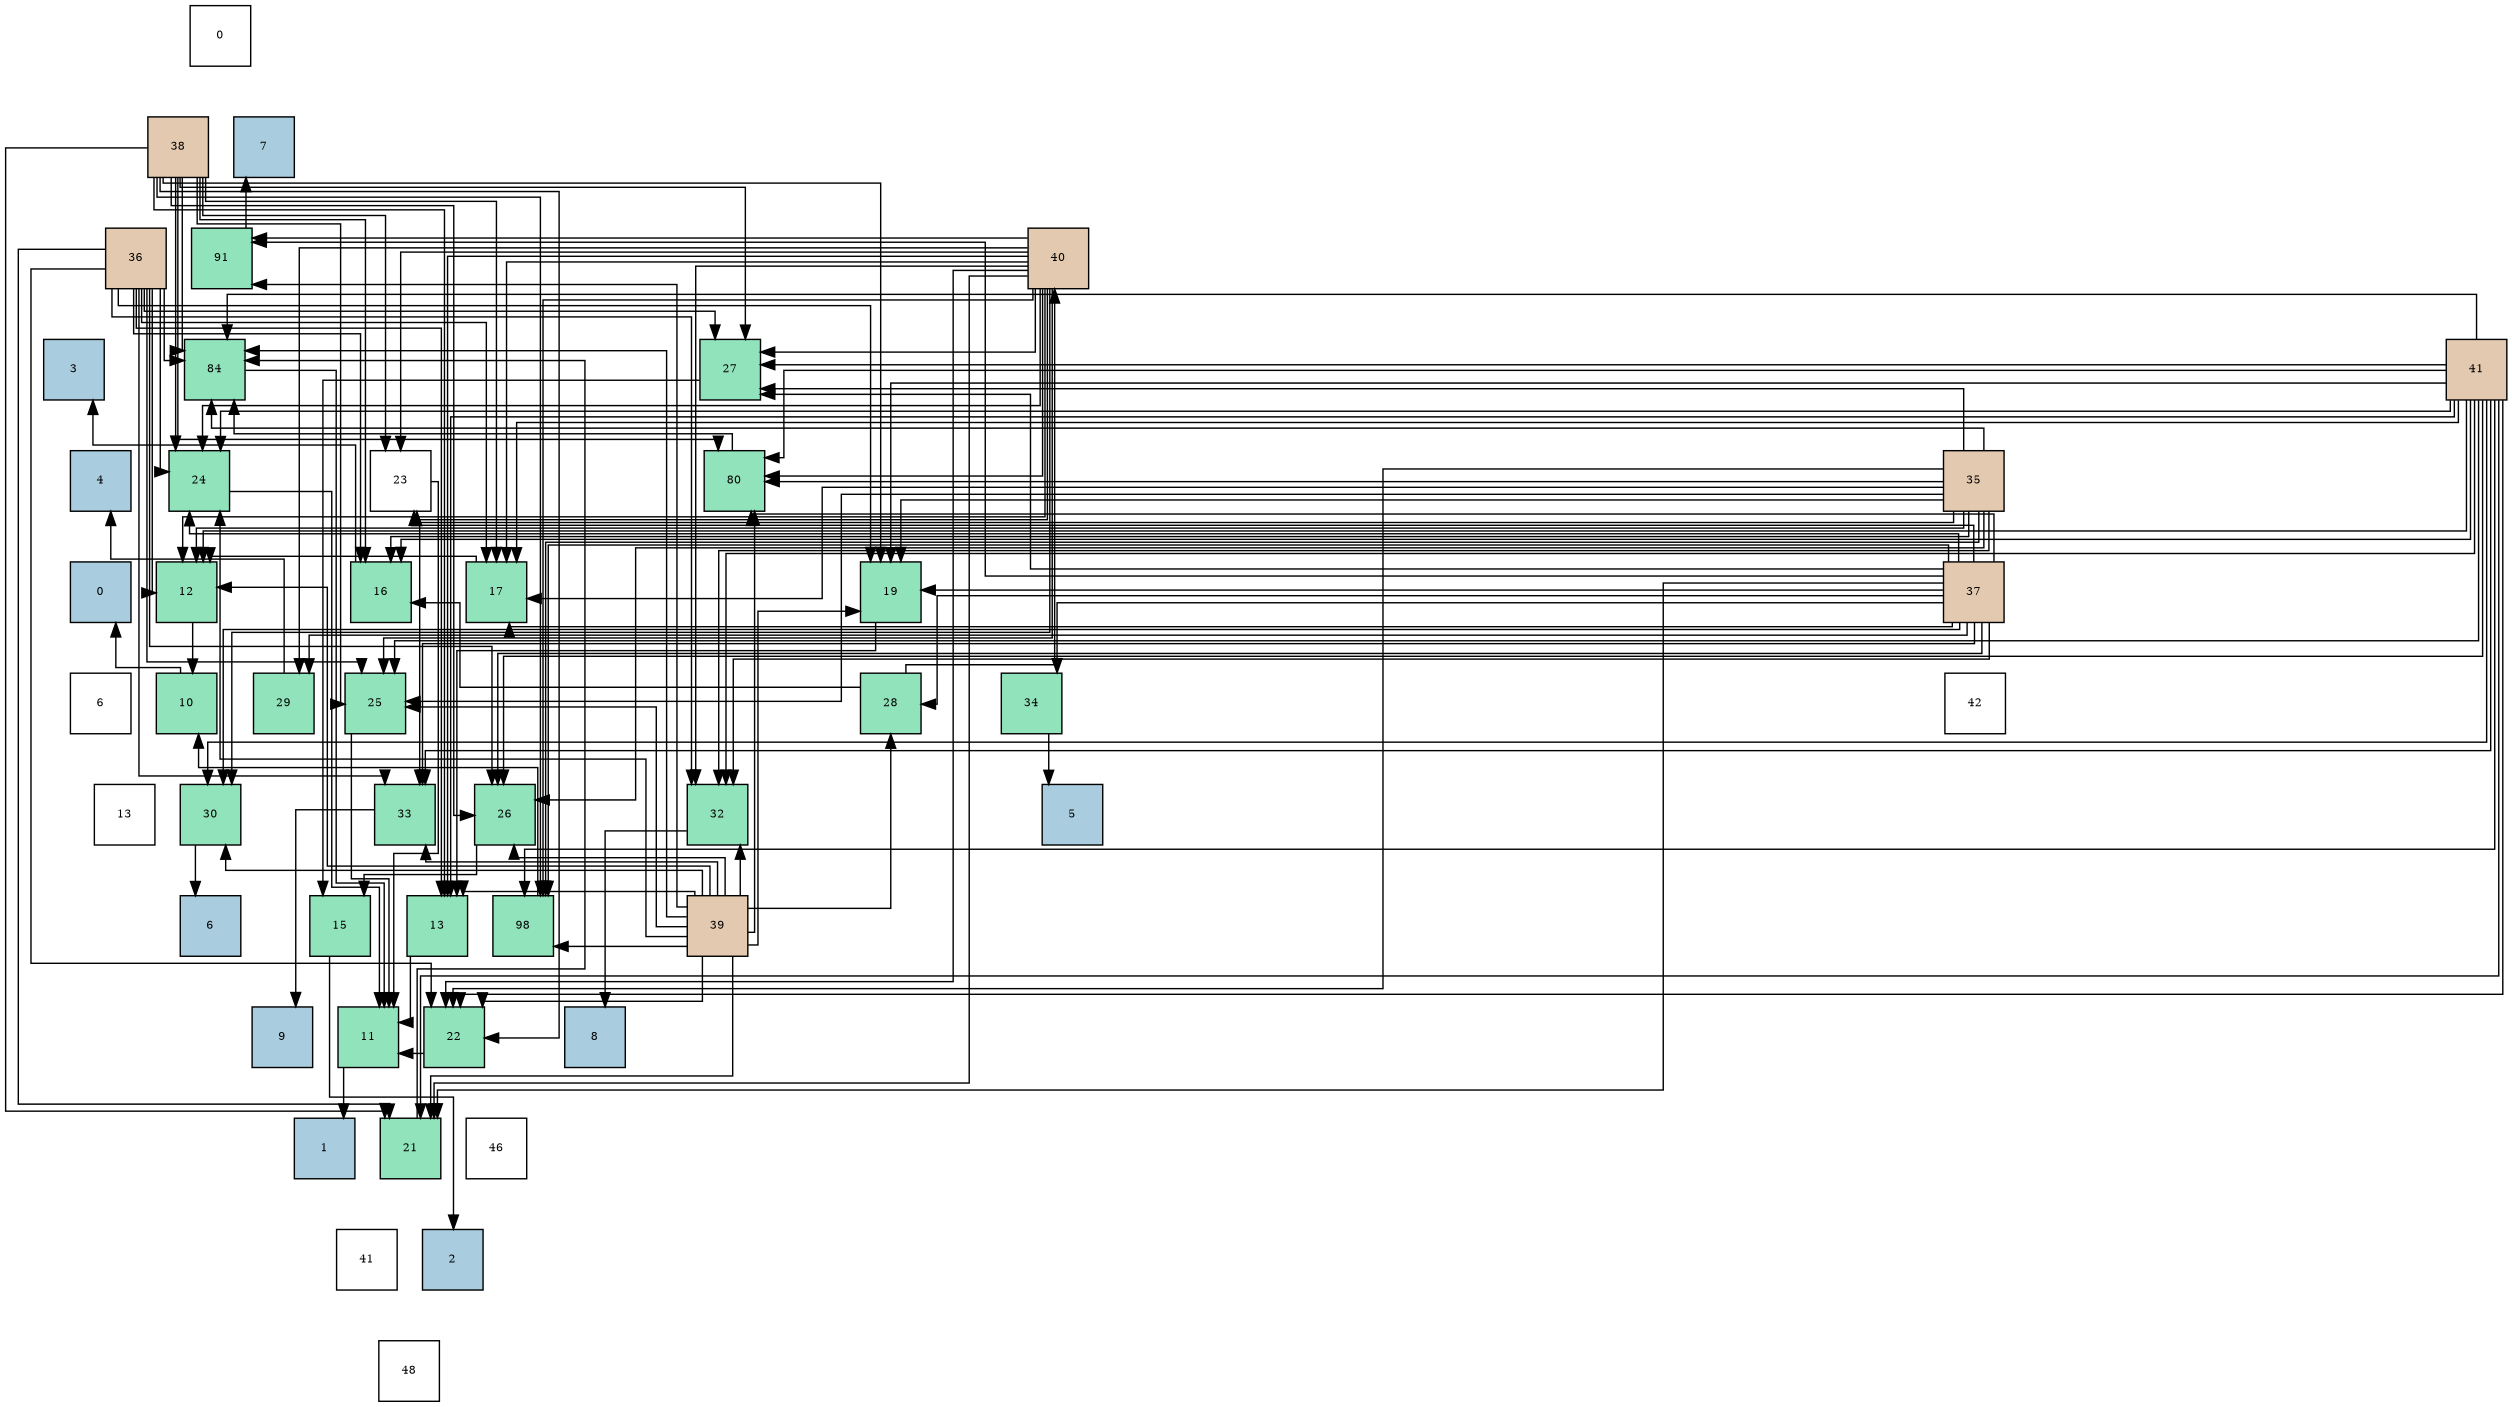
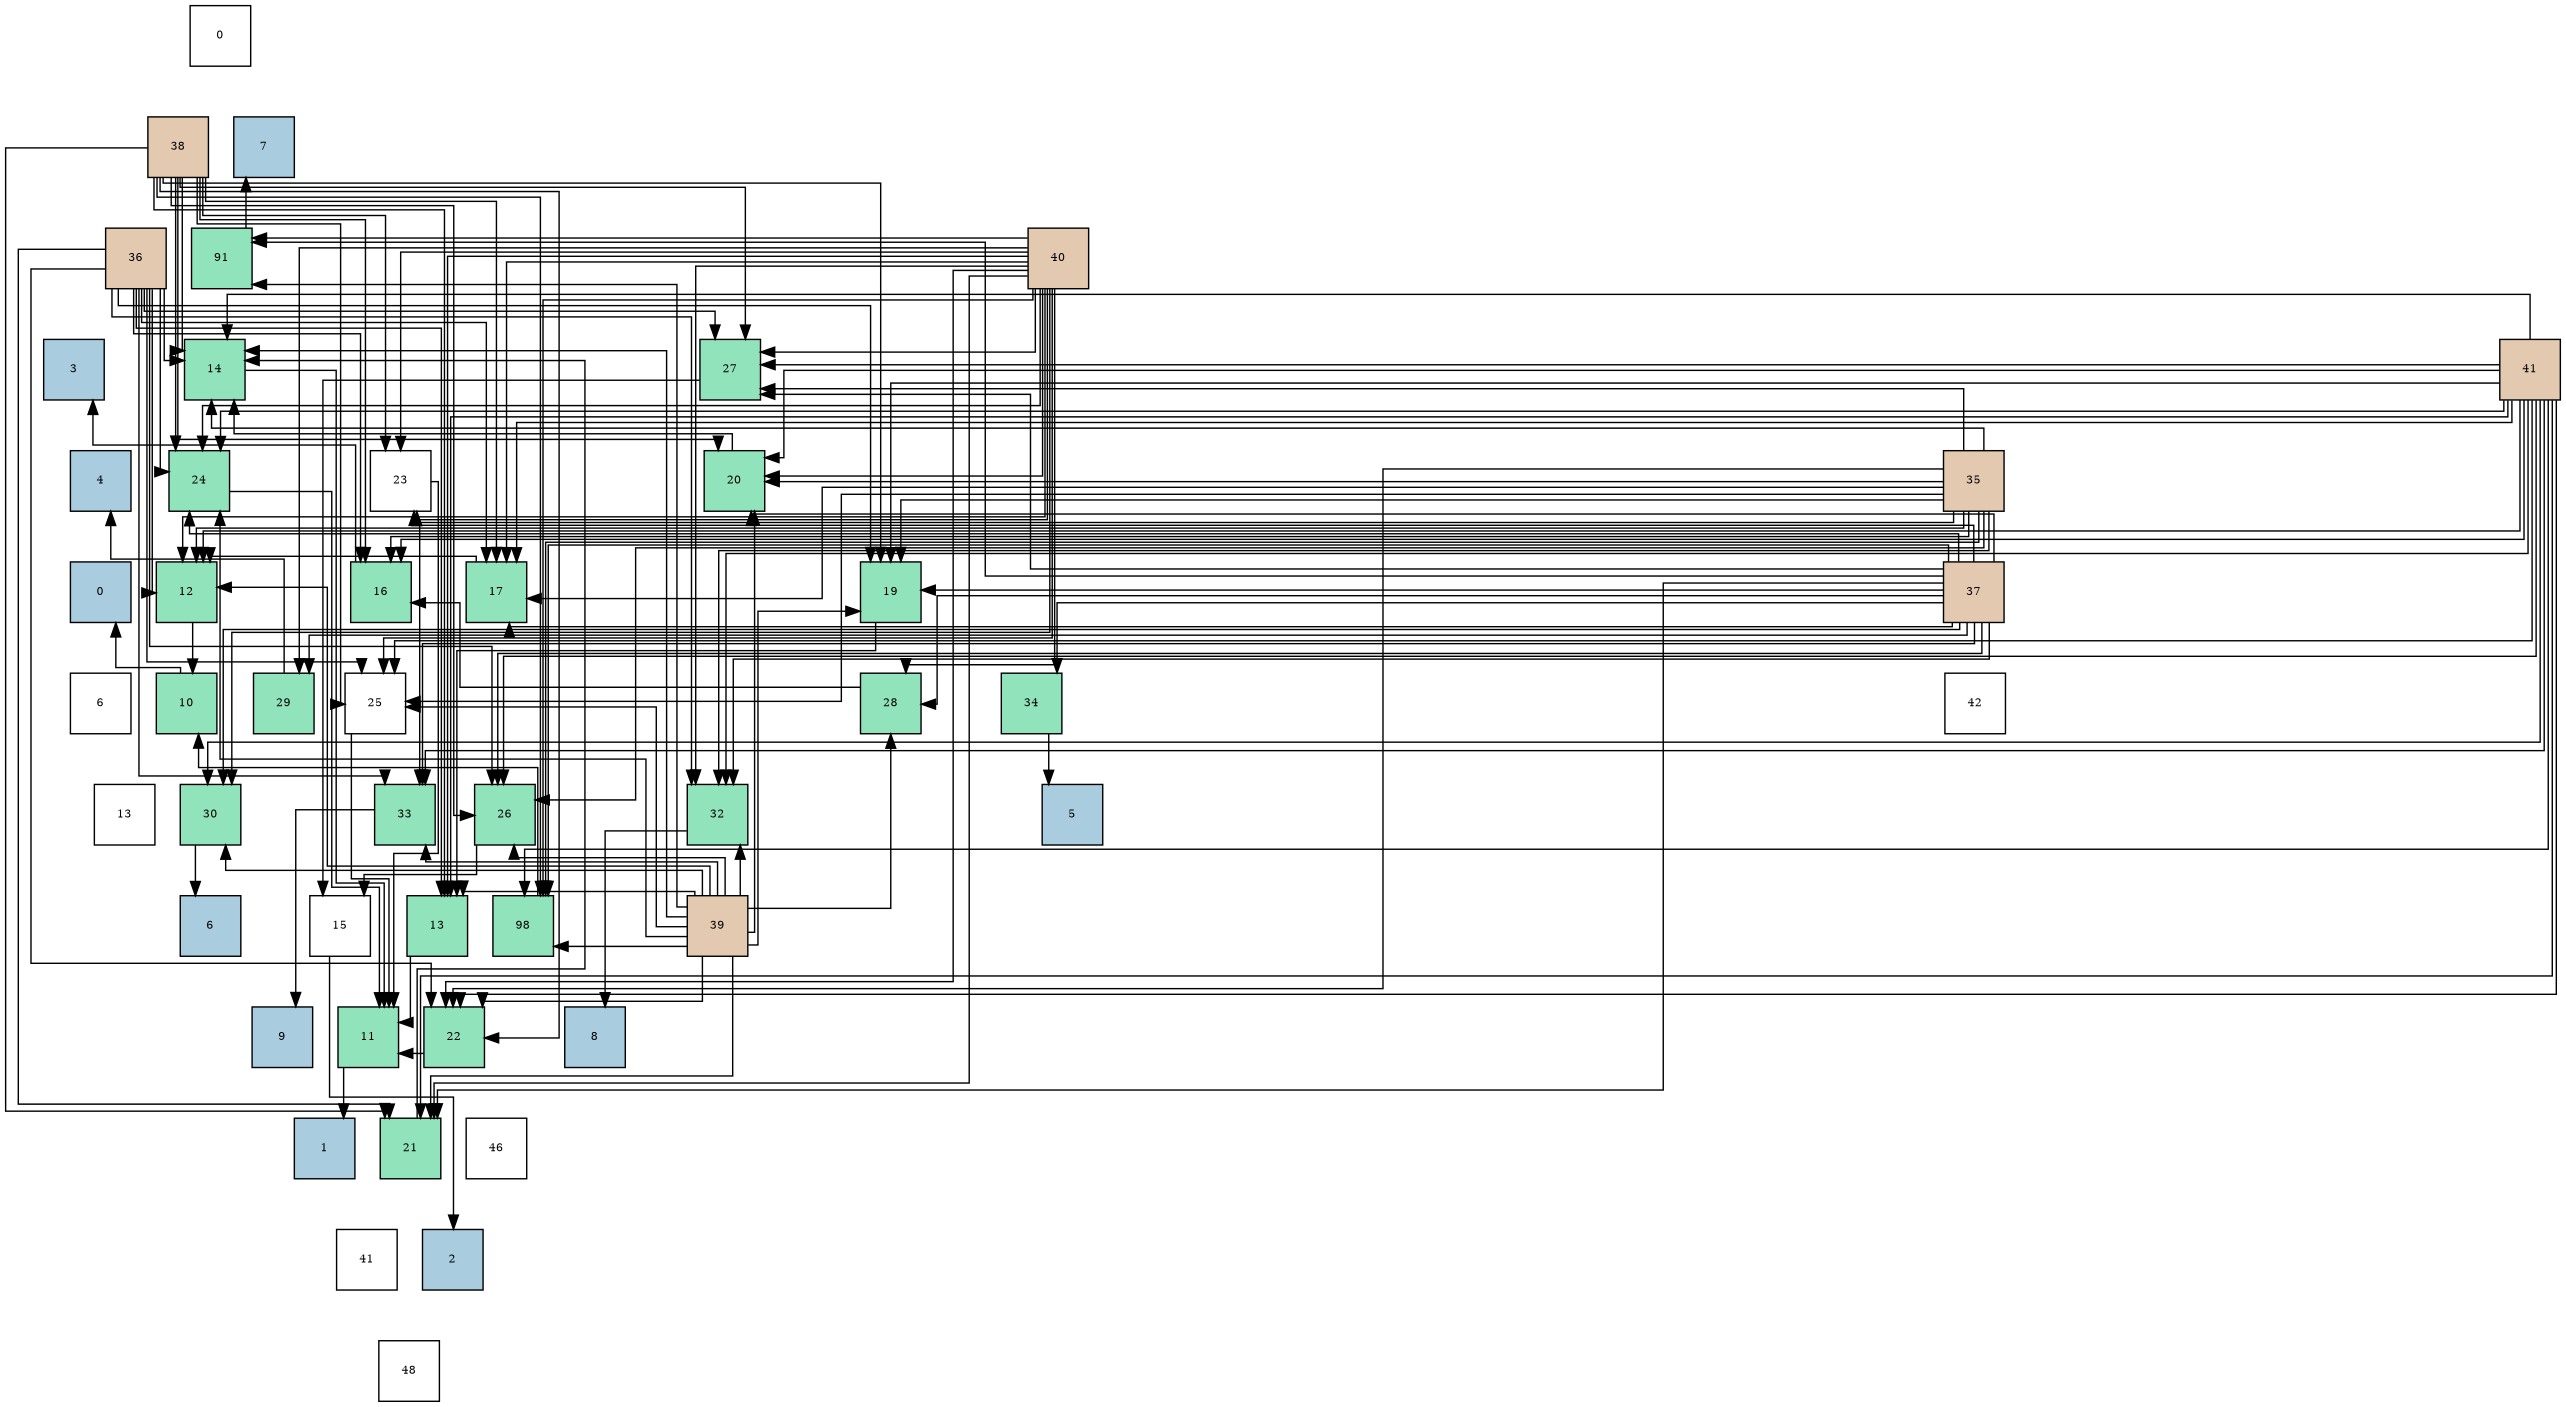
node "84": label "84" -> "14"
node "80": label "80" -> "20"
edge "28" -> "40": reversed
node "25": fillcolor #91e3bb -> #ffffff
node "15": fillcolor #91e3bb -> #ffffff
